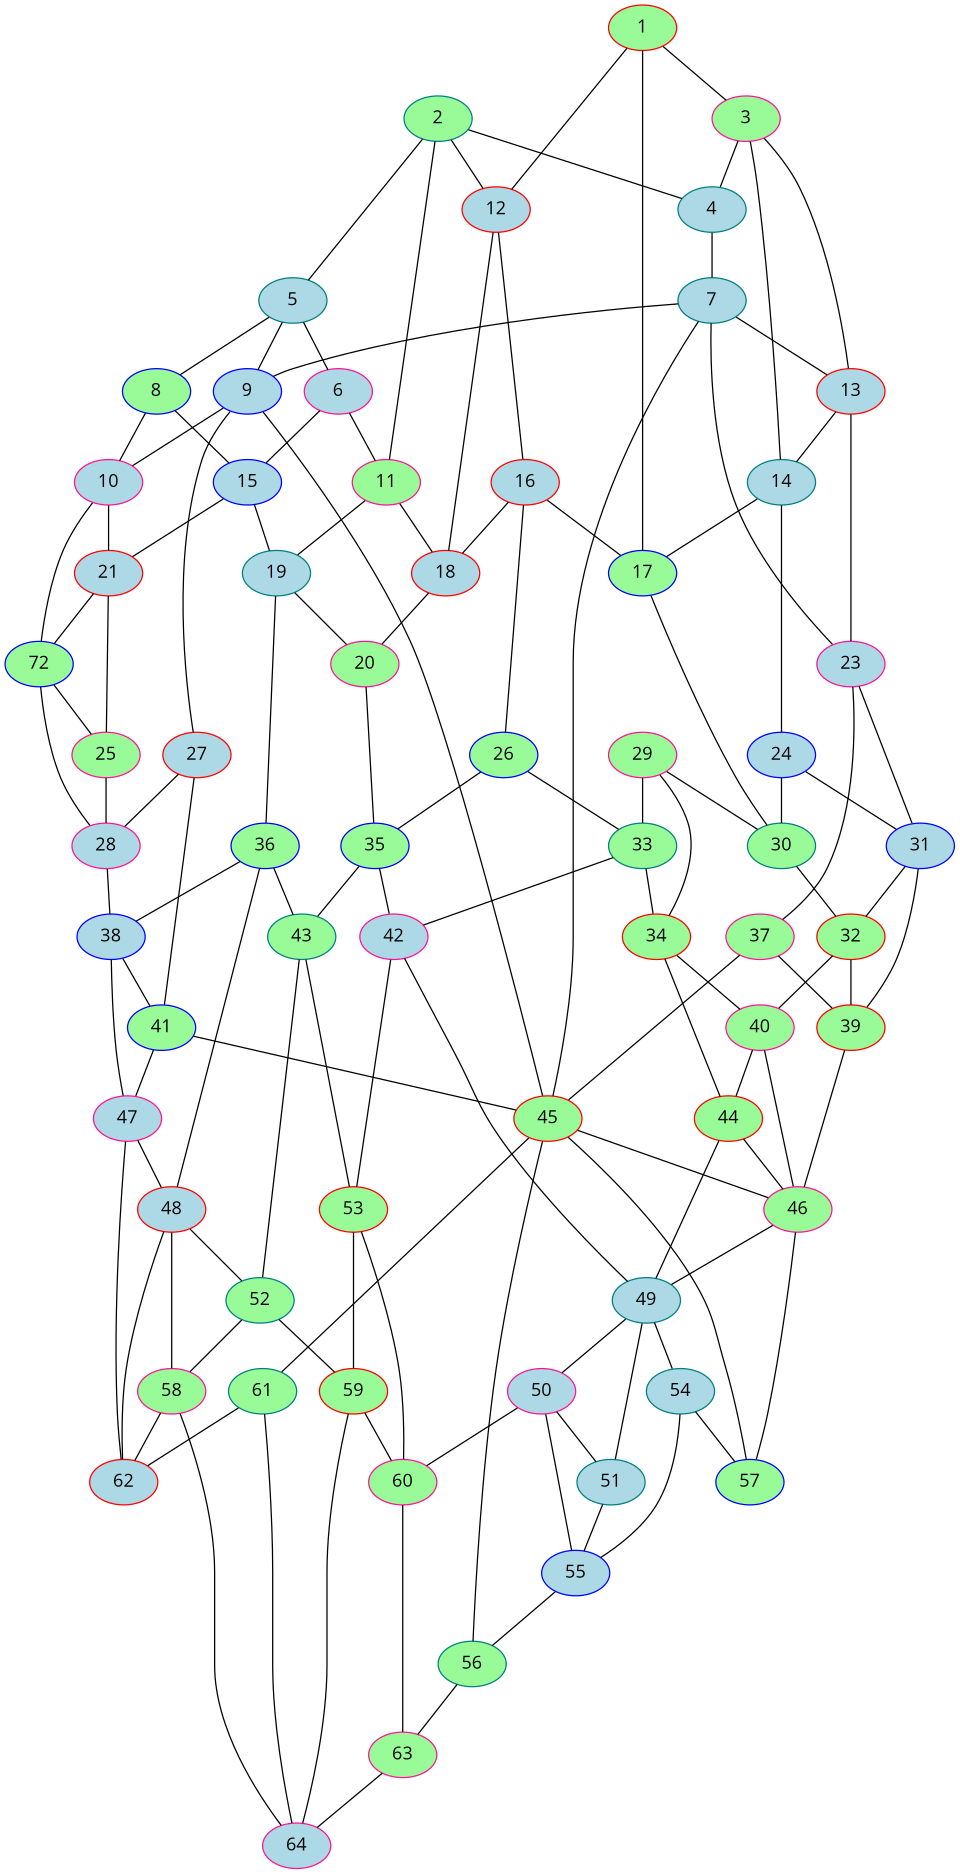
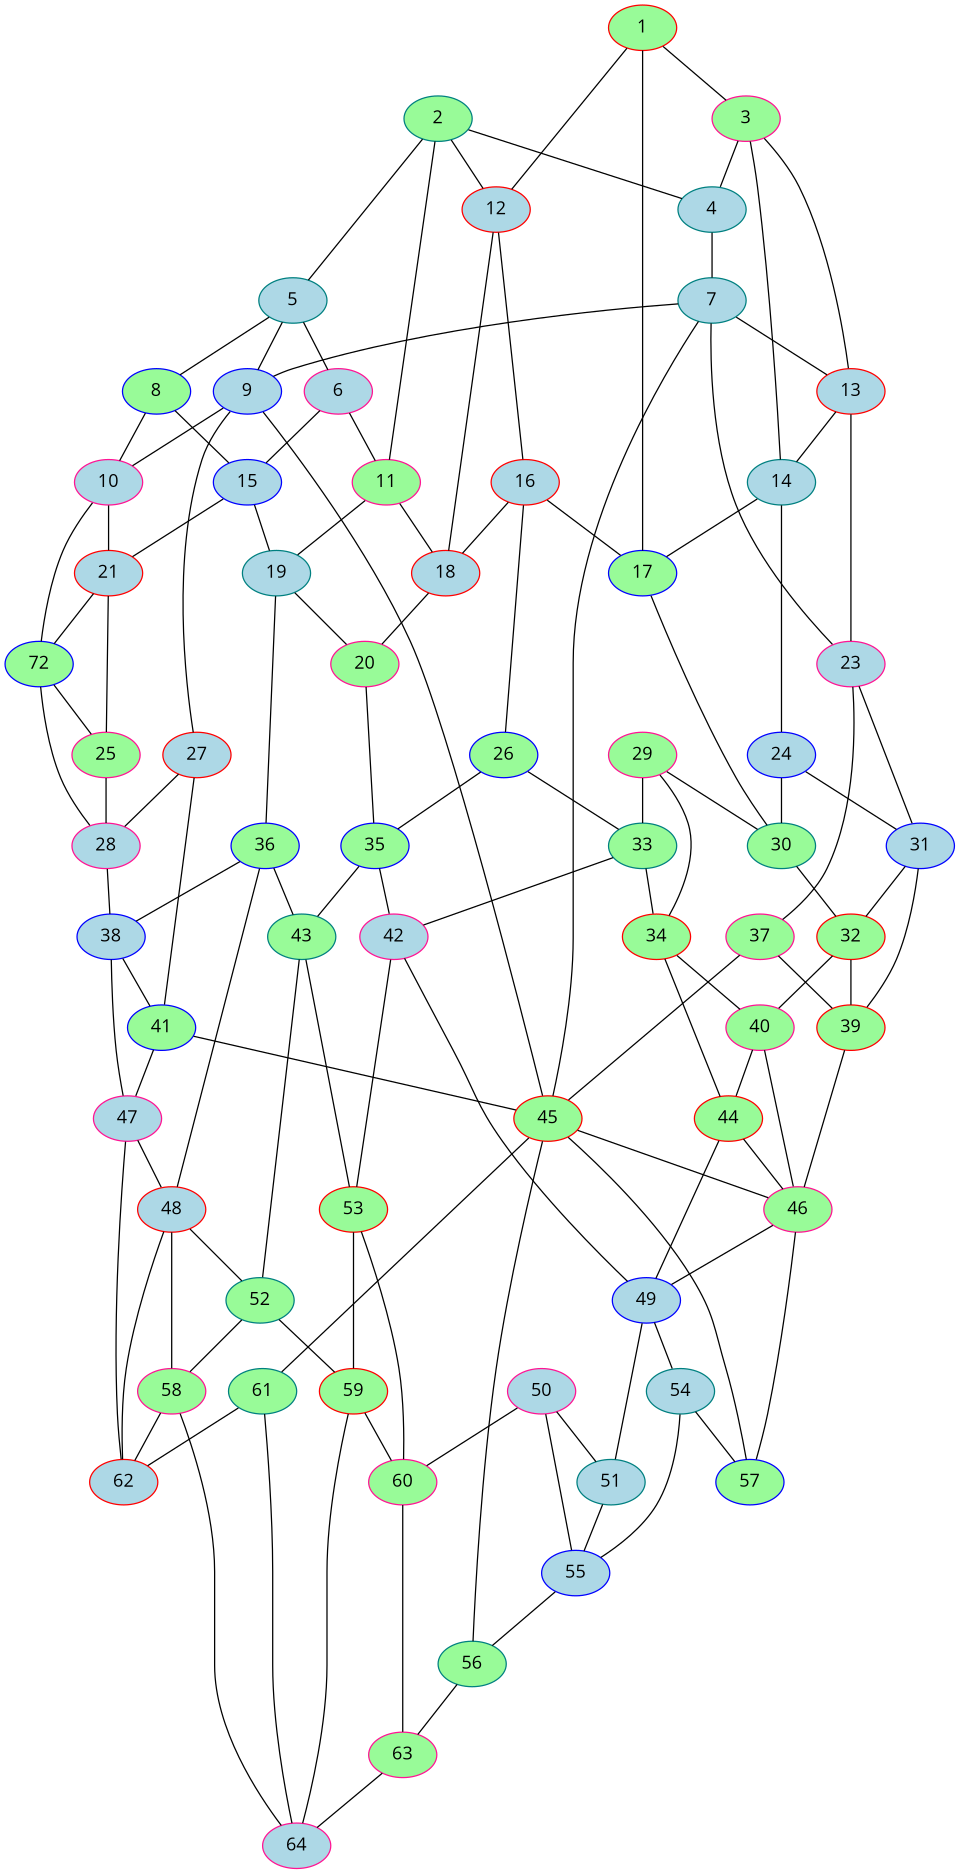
node "49": color teal -> blue
edge "49" -- "50": removed
